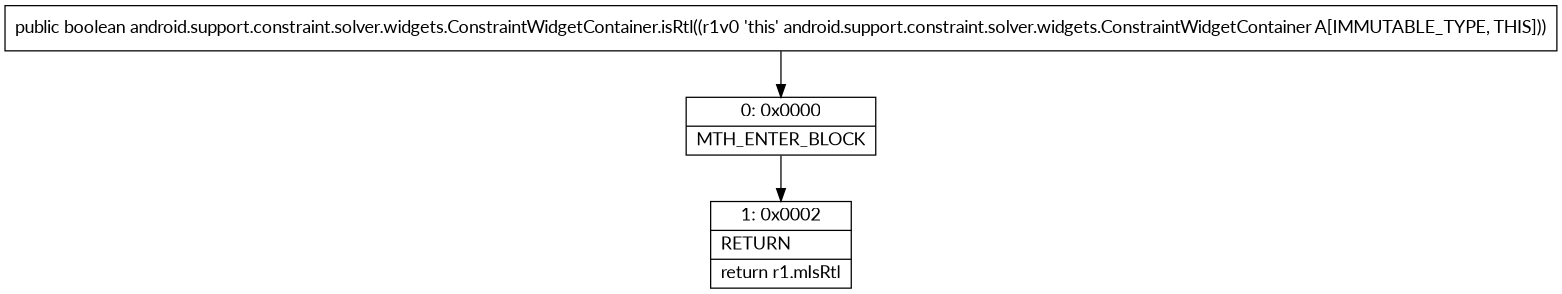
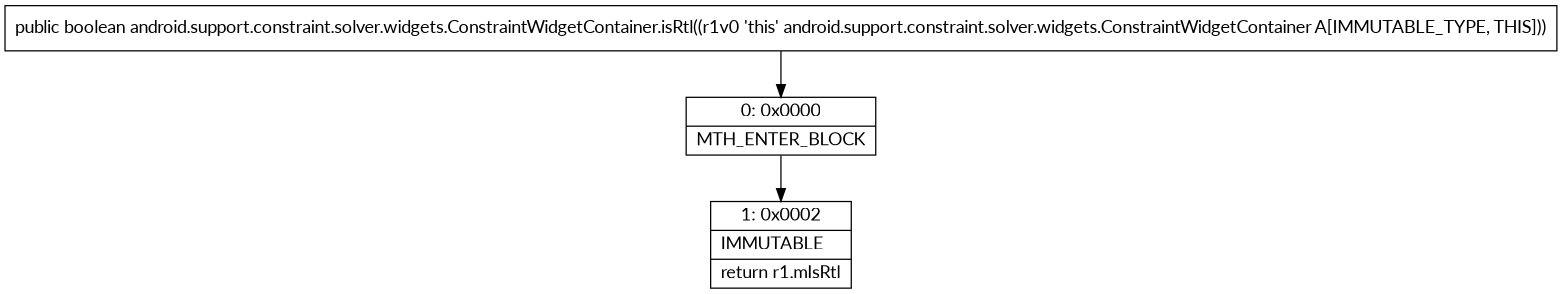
node "1: 0x0002": text "RETURN" -> "IMMUTABLE"
